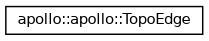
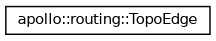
node "apollo::apollo::TopoEdge": label "apollo::apollo::TopoEdge" -> "apollo::routing::TopoEdge"
